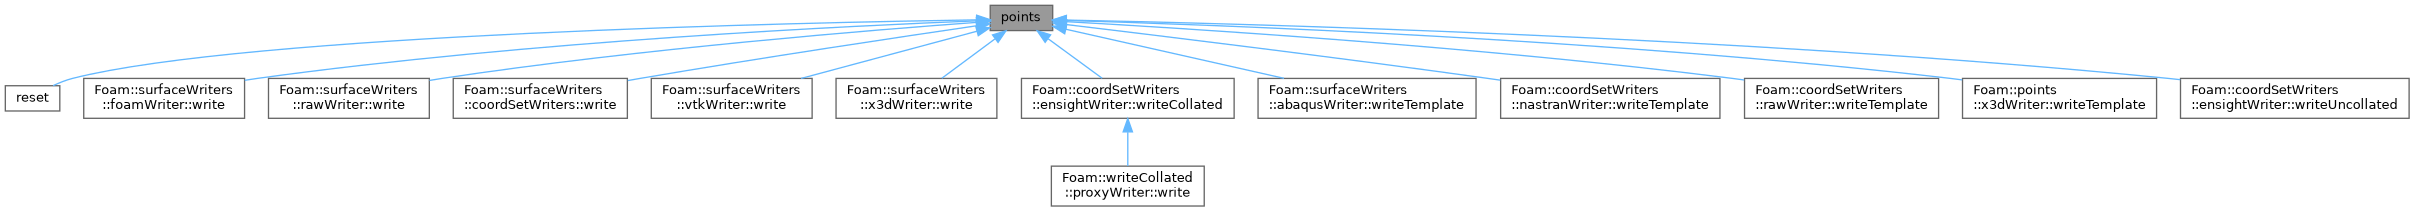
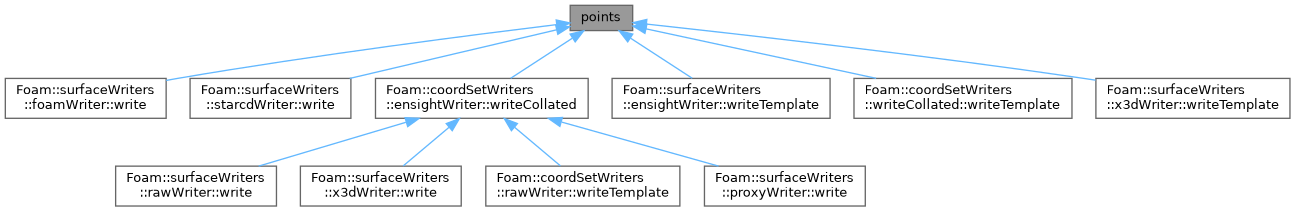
edge "Foam::coordSetWriters ::rawWriter::writeTemplate" -> "points": now "Foam::coordSetWriters ::rawWriter::writeTemplate" -> "Foam::coordSetWriters ::ensightWriter::writeCollated"
edge "Foam::surfaceWriters ::rawWriter::write" -> "points": now "Foam::surfaceWriters ::rawWriter::write" -> "Foam::coordSetWriters ::ensightWriter::writeCollated"
edge "Foam::surfaceWriters ::x3dWriter::write" -> "points": now "Foam::surfaceWriters ::x3dWriter::write" -> "Foam::coordSetWriters ::ensightWriter::writeCollated"
node "reset": removed
node "Foam::surfaceWriters ::coordSetWriters::write": label "Foam::surfaceWriters ::coordSetWriters::write" -> "Foam::surfaceWriters ::starcdWriter::write"
node "Foam::surfaceWriters ::vtkWriter::write": removed
node "Foam::surfaceWriters ::abaqusWriter::writeTemplate": label "Foam::surfaceWriters ::abaqusWriter::writeTemplate" -> "Foam::surfaceWriters ::ensightWriter::writeTemplate"
node "Foam::coordSetWriters ::nastranWriter::writeTemplate": label "Foam::coordSetWriters ::nastranWriter::writeTemplate" -> "Foam::coordSetWriters ::writeCollated::writeTemplate"
node "Foam::points ::x3dWriter::writeTemplate": label "Foam::points ::x3dWriter::writeTemplate" -> "Foam::surfaceWriters ::x3dWriter::writeTemplate"
node "Foam::coordSetWriters ::ensightWriter::writeUncollated": removed
node "Foam::writeCollated ::proxyWriter::write": label "Foam::writeCollated ::proxyWriter::write" -> "Foam::surfaceWriters ::proxyWriter::write"
